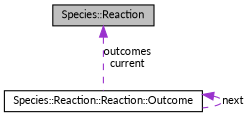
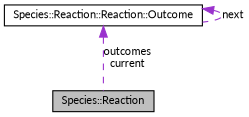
edge "Species::Reaction::Reaction::Outcome" -> "Species::Reaction": reversed
